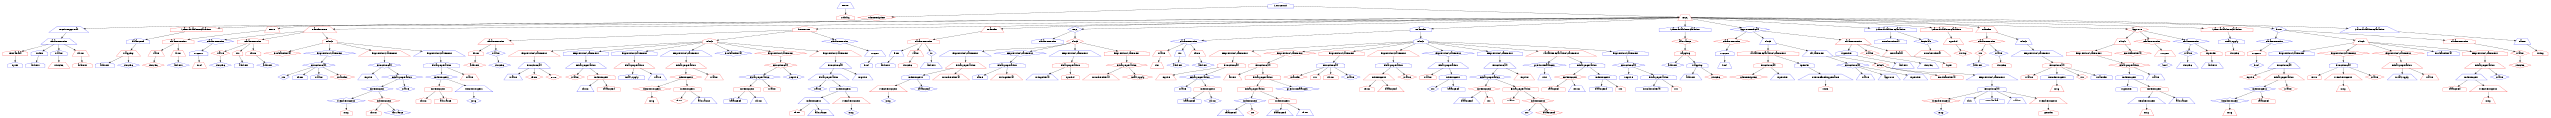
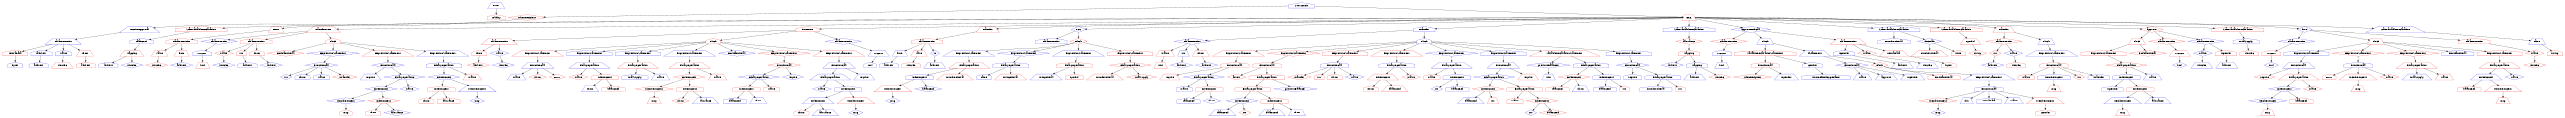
node "_token": label "_token" -> "_address"
node "assert": shape trapezium -> diamond
node "UserDefinedTypeName": shape trapezium -> house
edge "UserDefinedTypeName" -> "uint8": now "decimals" -> "uint8"
